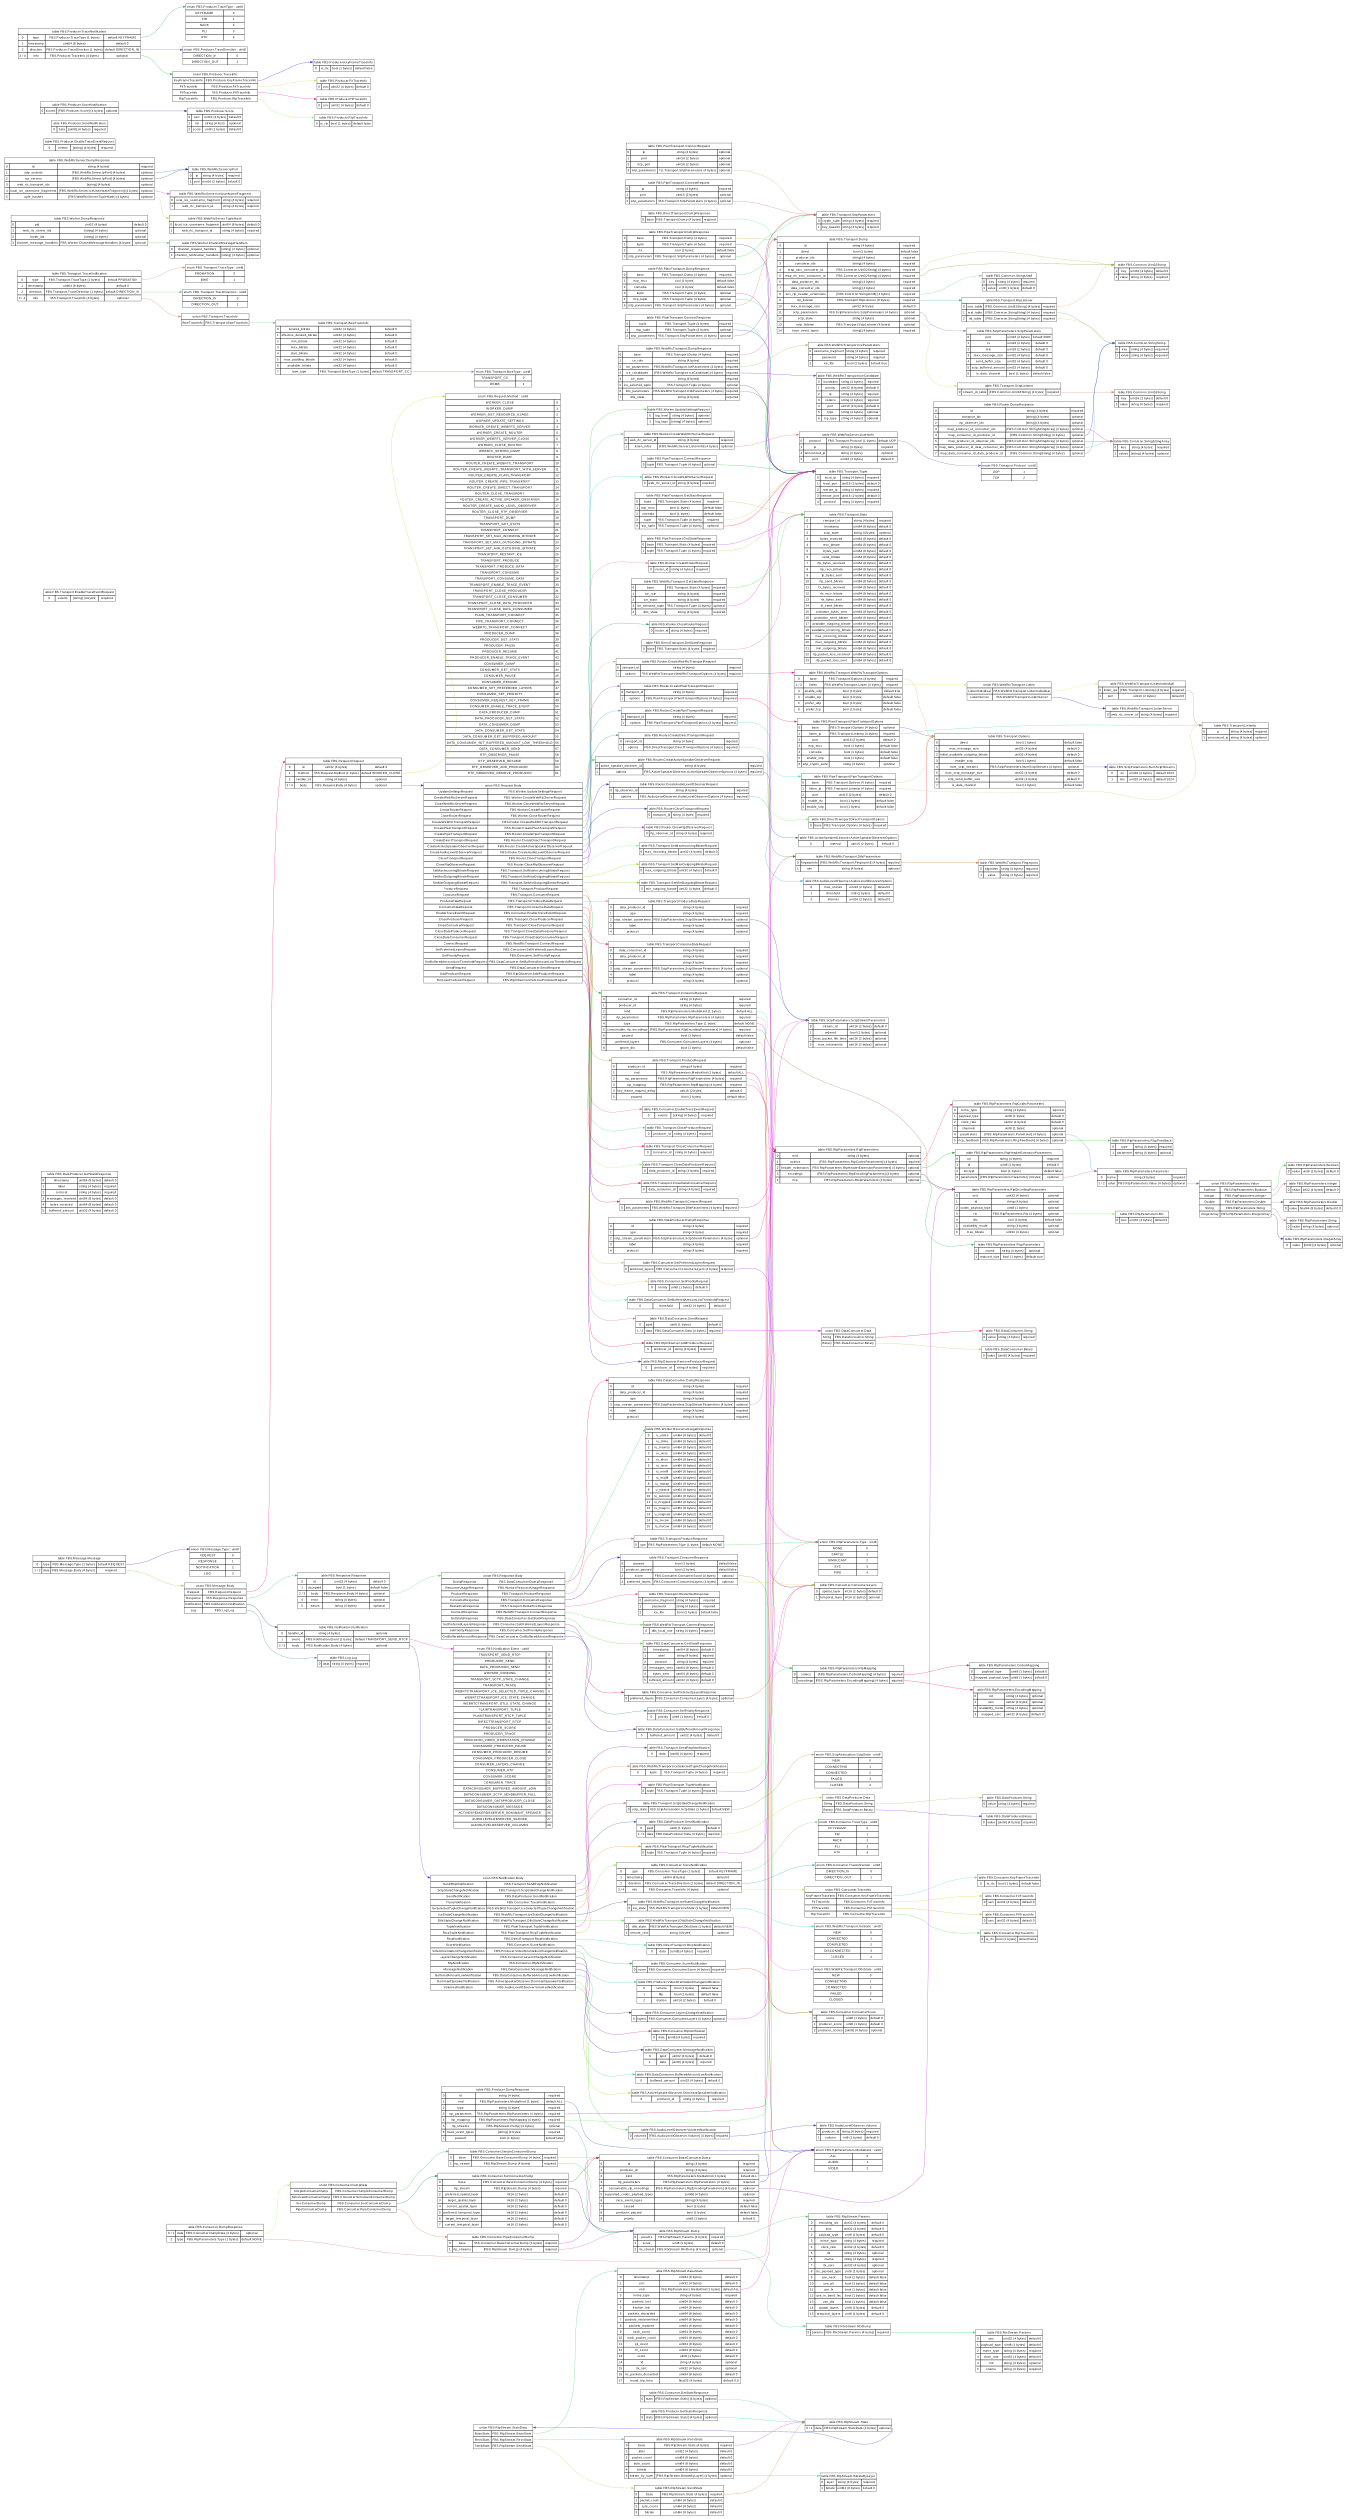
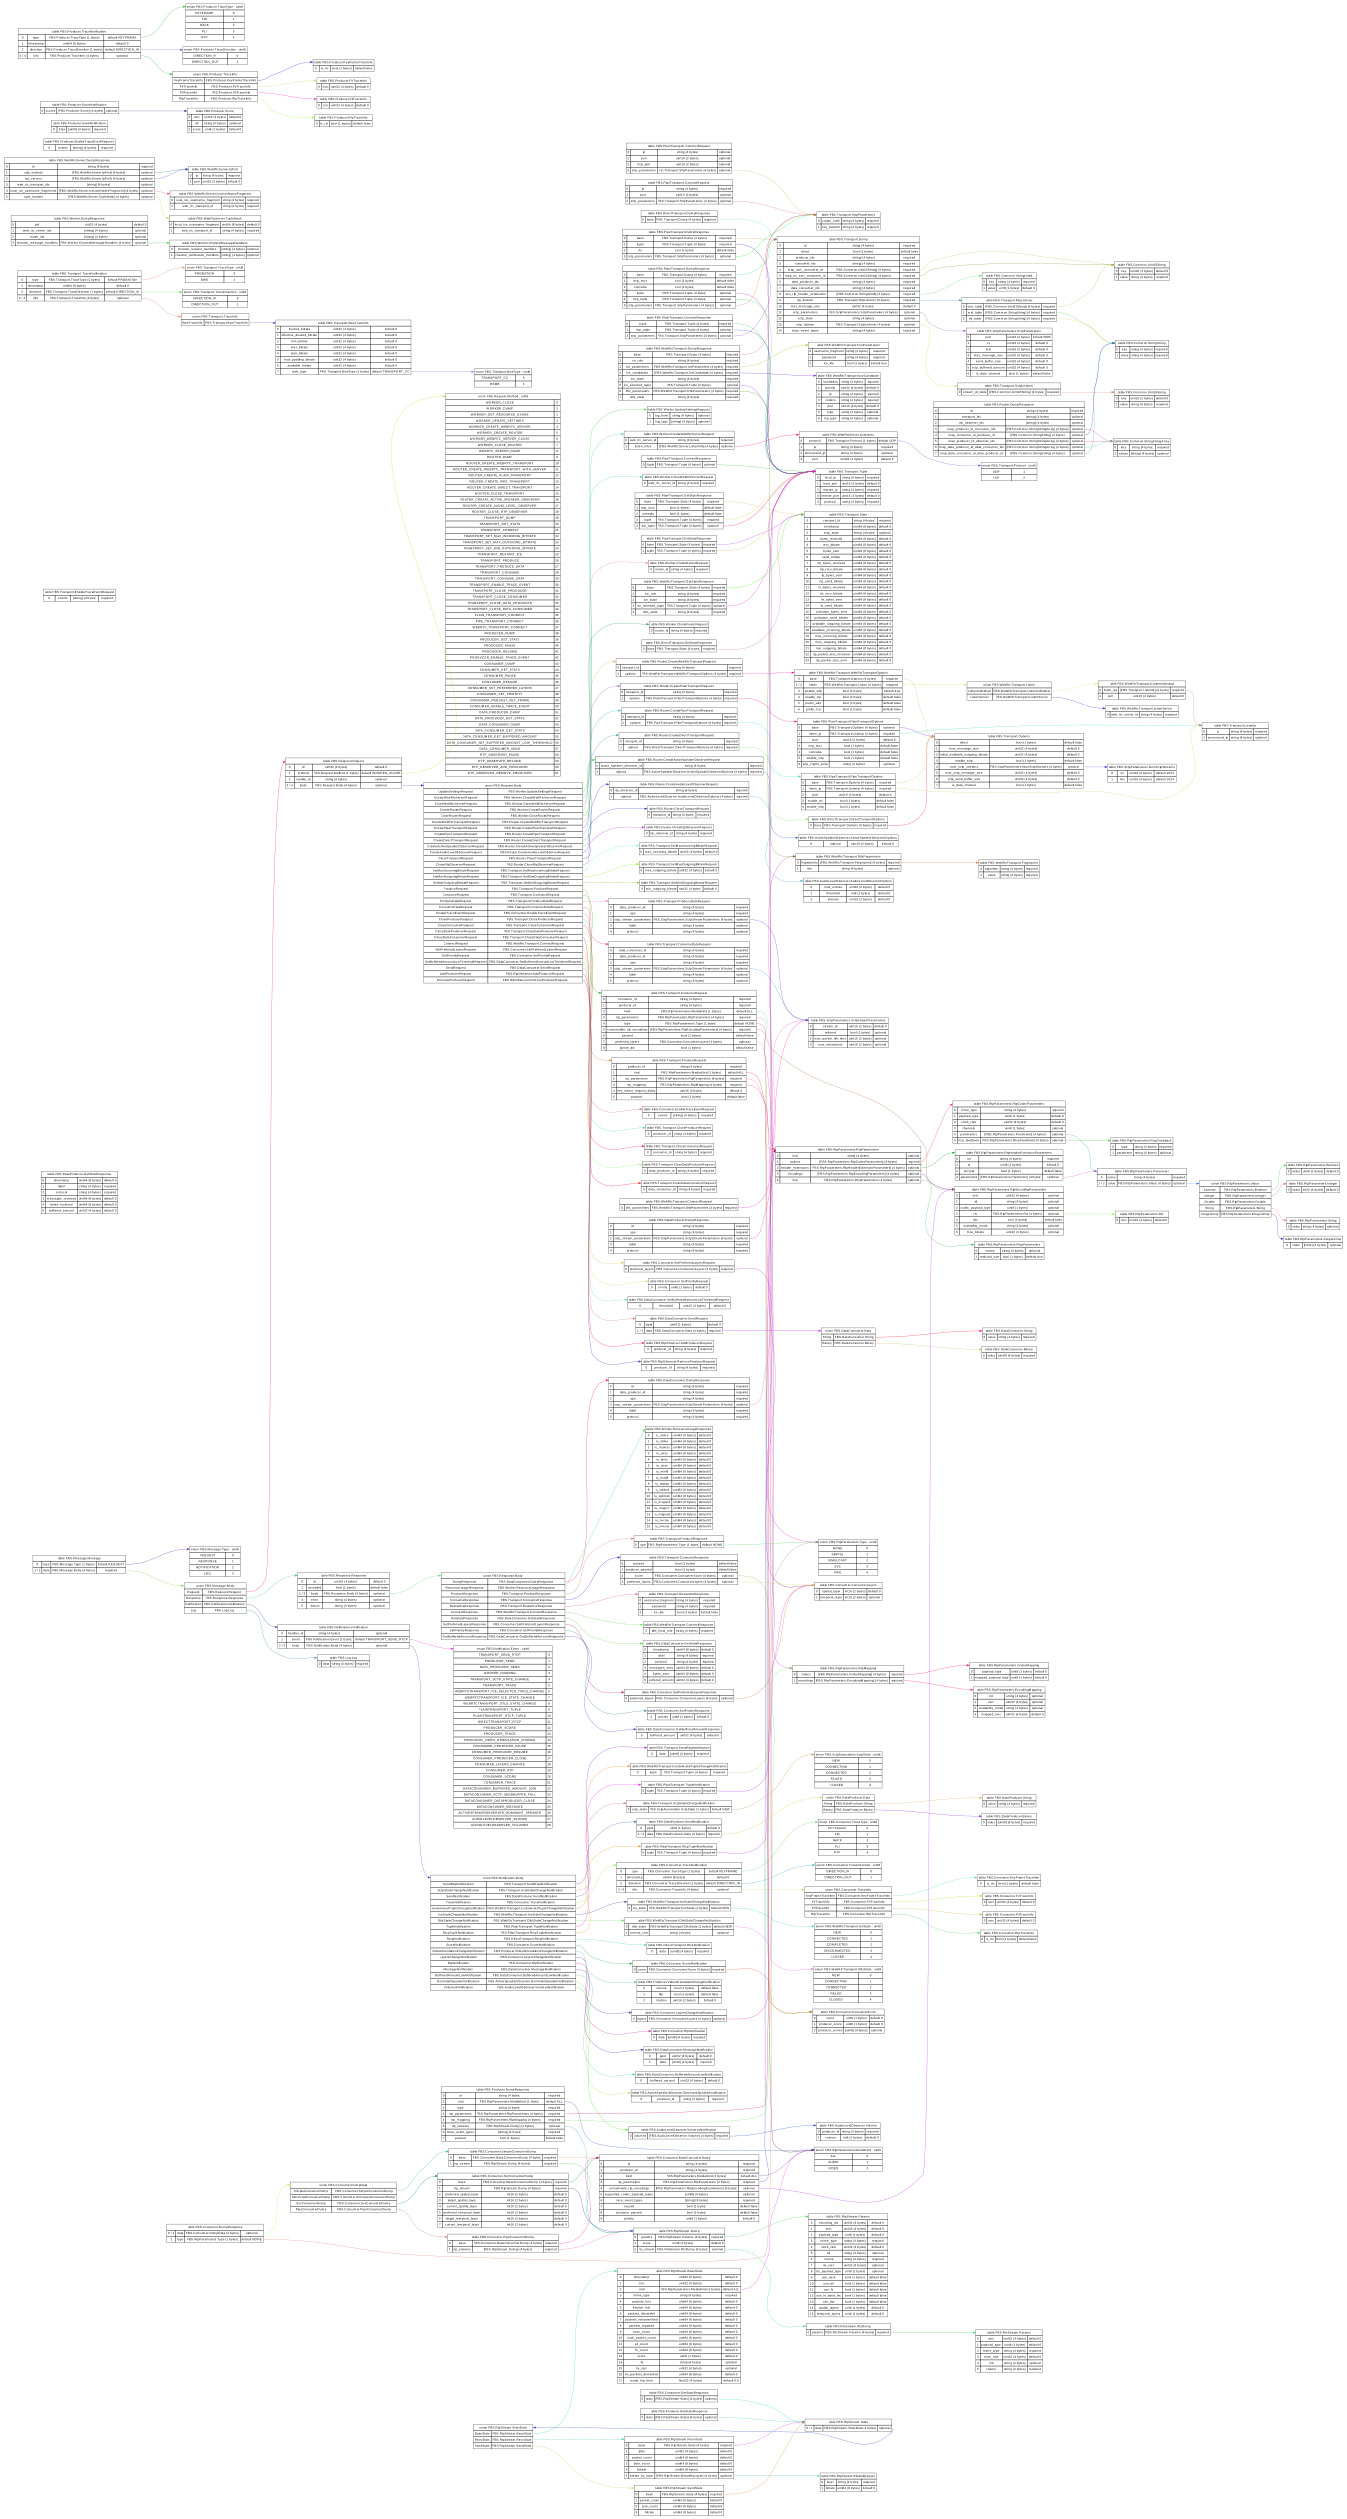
node "table FBS.Producer.Score": text "string (4 loss)" -> "string (4 bytes)"
edge "union FBS.Transport.TraceInfo" -> "table FBS.Transport.BweTraceInfo": color #3ed141 -> #421dd3
edge "table FBS.Worker.CreateWebRtcServerRequest" -> "table FBS.WebRtcServer.ListenInfo": color #d8715f -> #f90764
edge "union FBS.Request.Body" -> "table FBS.WebRtcTransport.ConnectRequest": removed
node "table FBS.RtpParameters.Double": removed
